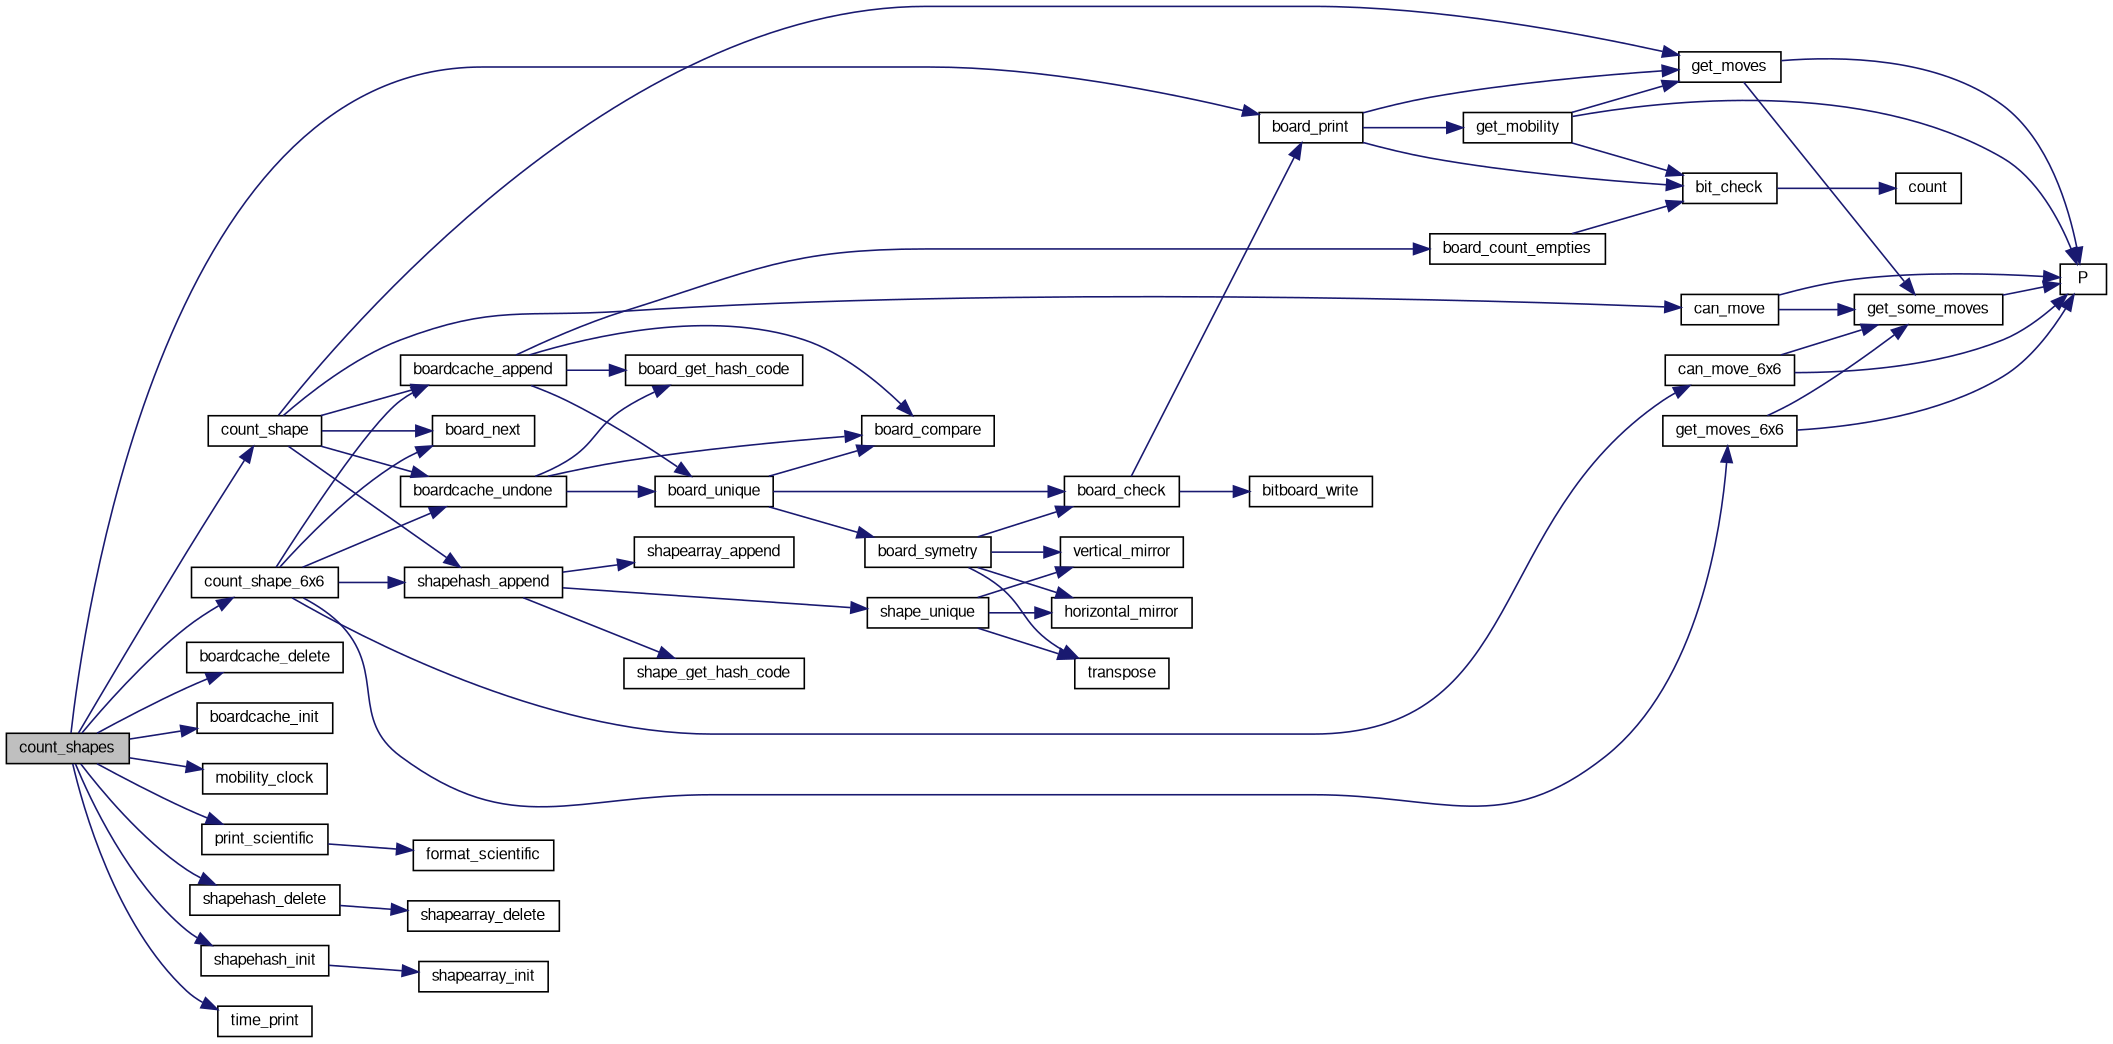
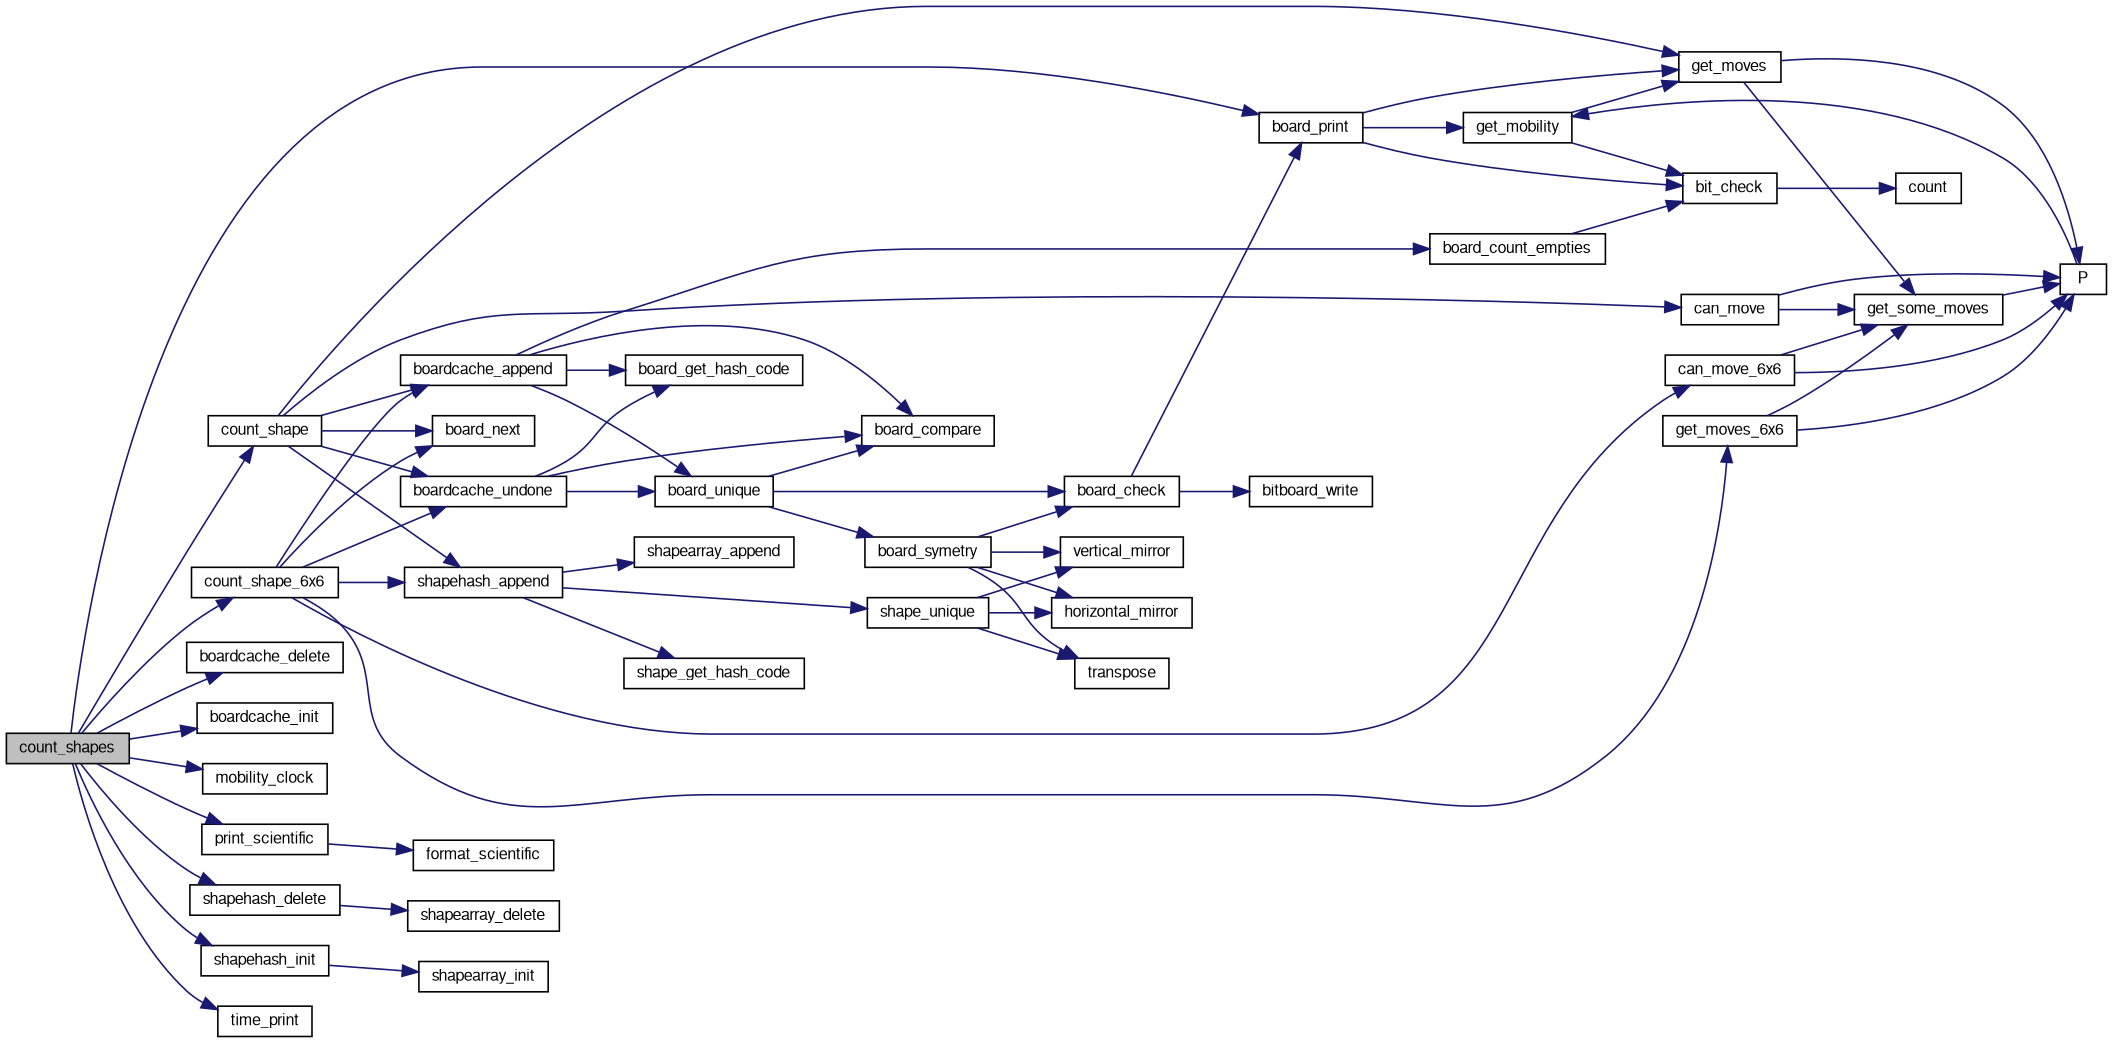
edge "get_mobility" -> "P": reversed
